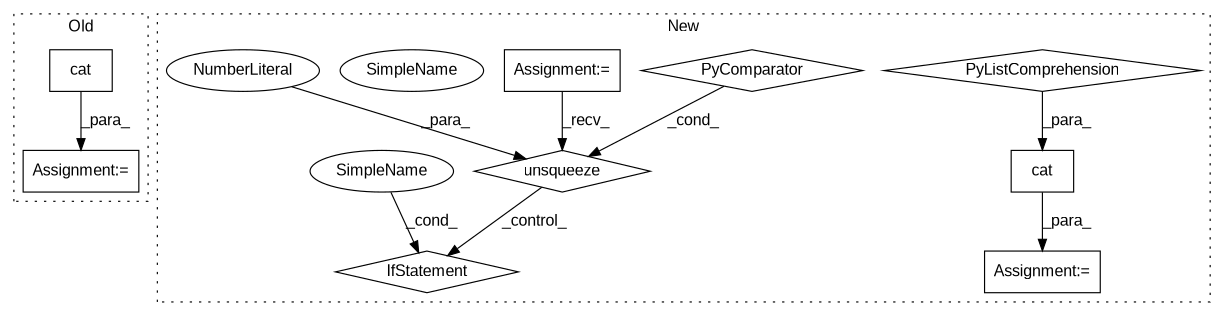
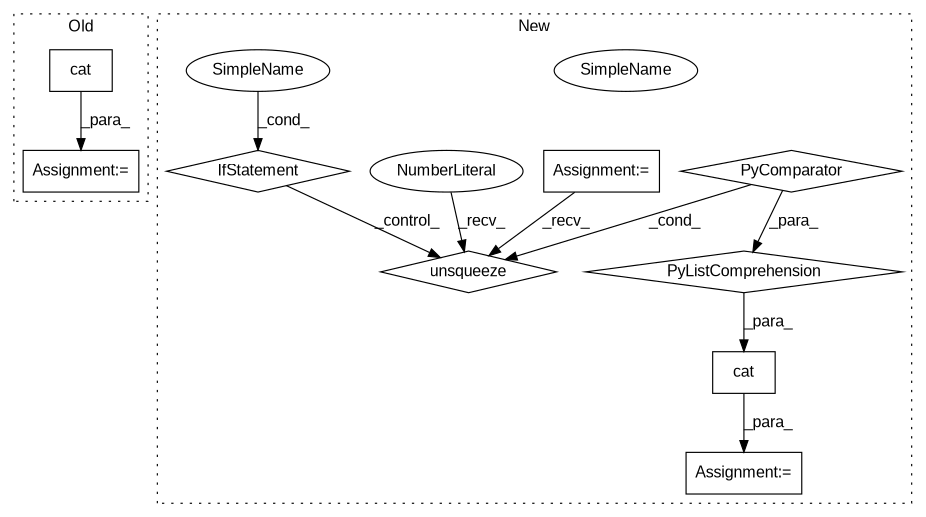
edge "NumberLiteral" -> "unsqueeze": label "_para_" -> "_recv_"
edge "PyComparator" -> "PyListComprehension": added, label "_para_"
edge "unsqueeze" -> "IfStatement": reversed
